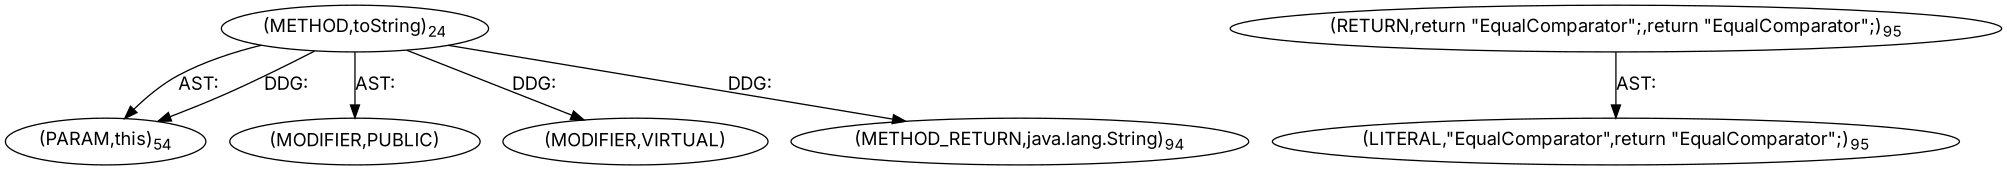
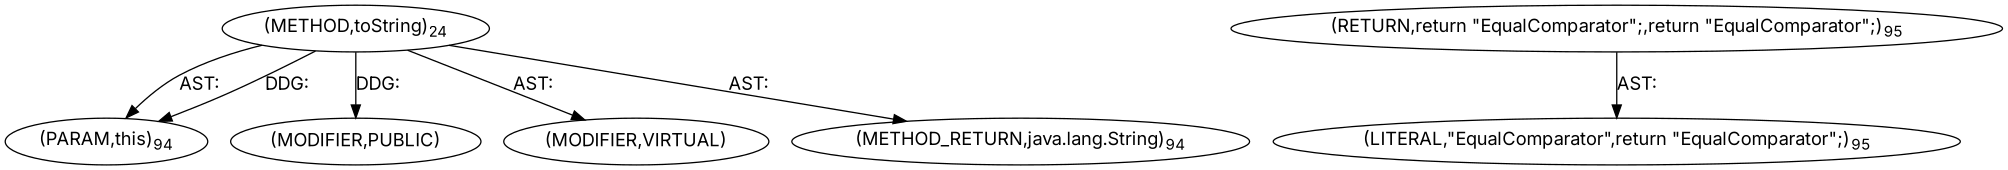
edge "(METHOD,toString)" -> "(MODIFIER,PUBLIC)": label "AST: " -> "DDG: "
edge "(METHOD,toString)" -> "(MODIFIER,VIRTUAL)": label "DDG: " -> "AST: "
edge "(METHOD,toString)" -> "(METHOD_RETURN,java.lang.String)": label "DDG: " -> "AST: "
node "(PARAM,this)": text "54" -> "94"
